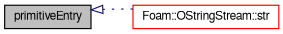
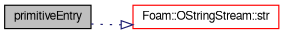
edge "Foam::OStringStream::str" -> "primitiveEntry": reversed
